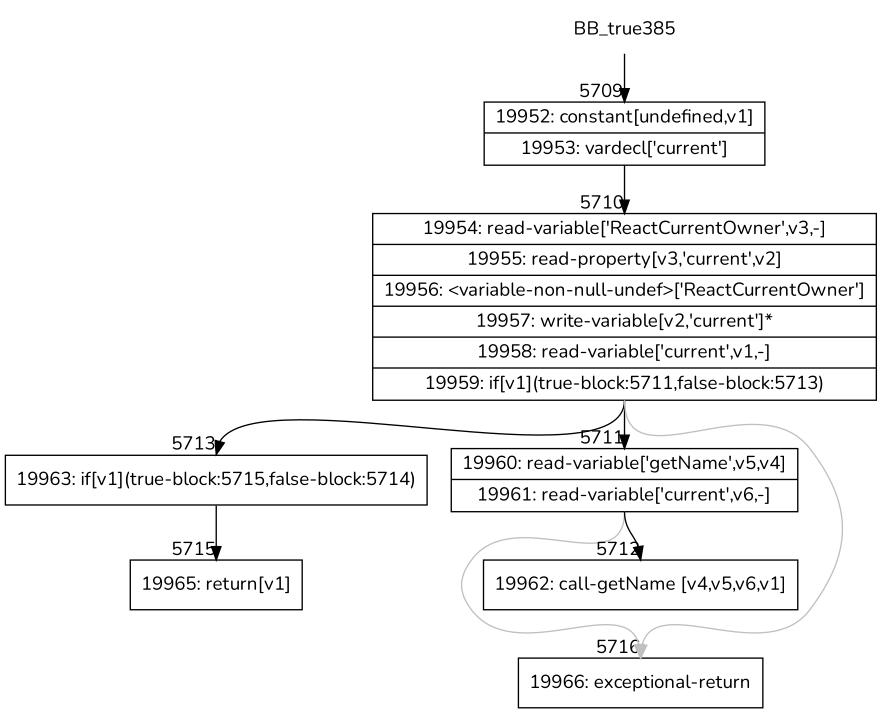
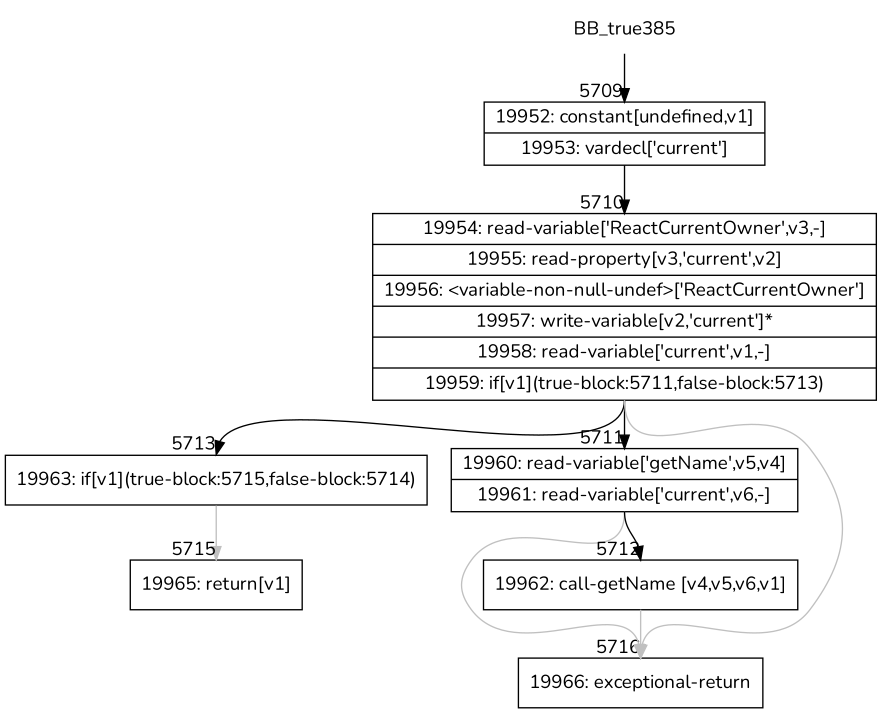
edge "19963: if[v1](true-block:5715,false-block:5714)" -> "19965: return[v1]": color black -> gray
edge "19962: call-getName [v4,v5,v6,v1]" -> "19966: exceptional-return": added
